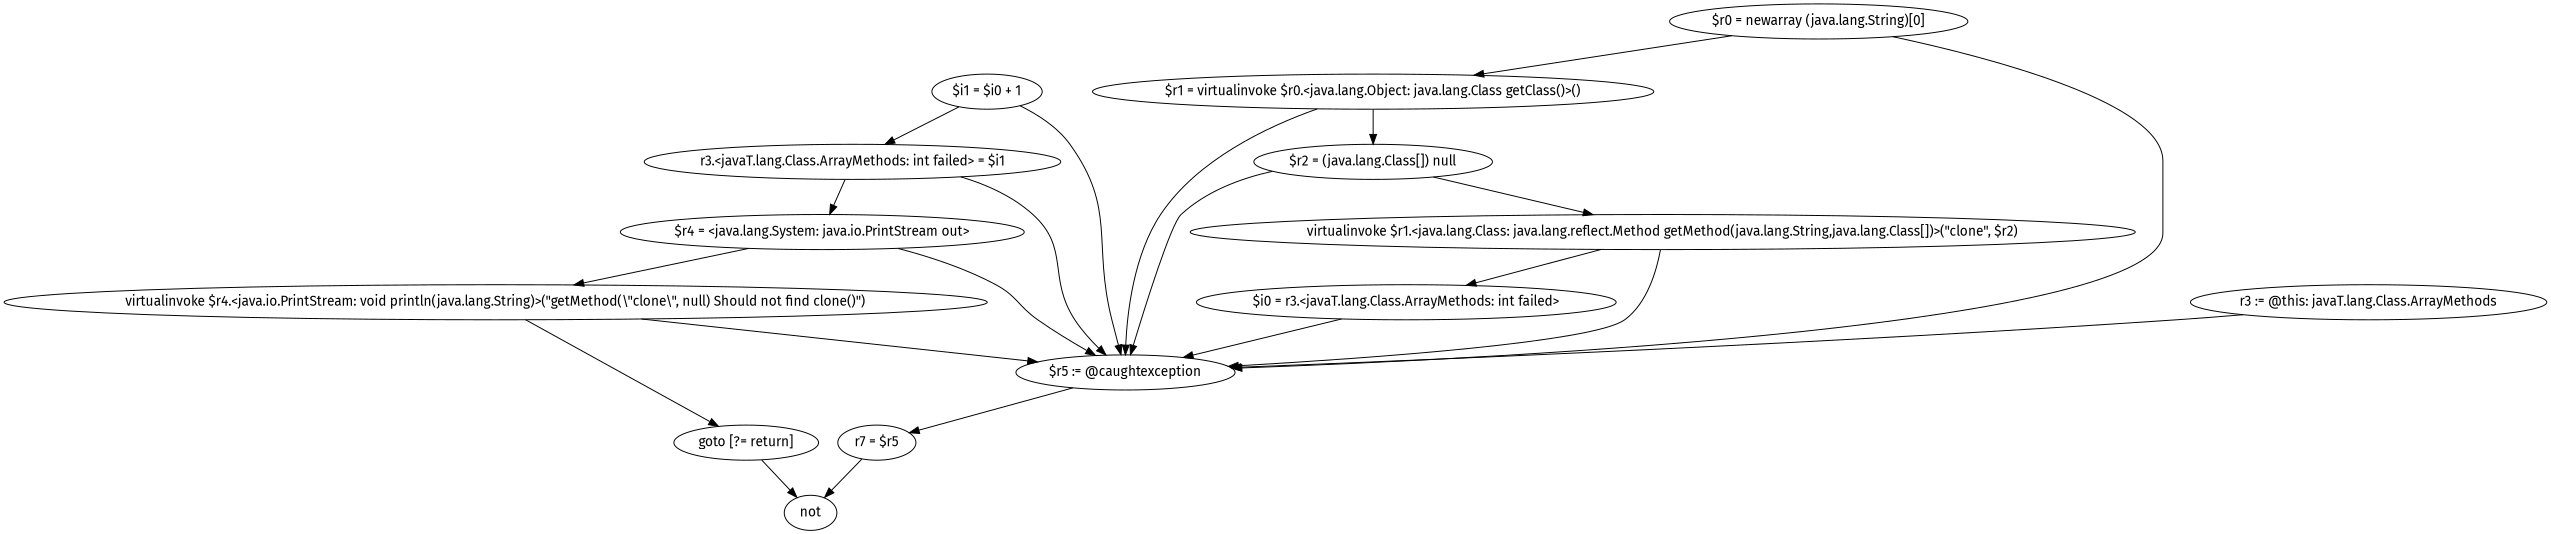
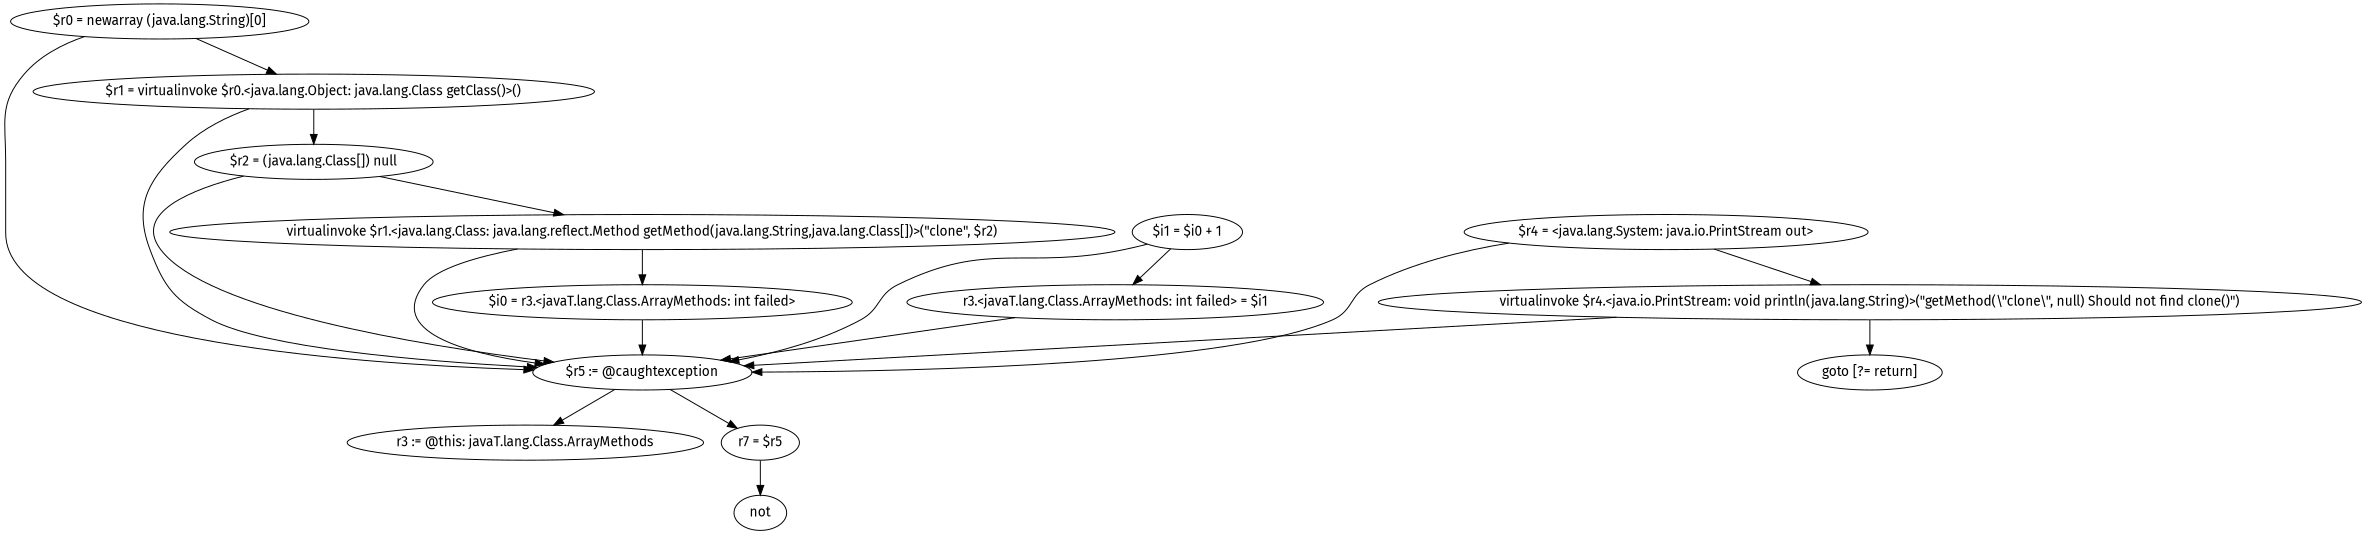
edge "r3.<javaT.lang.Class.ArrayMethods: int failed> = $i1" -> "$r4 = <java.lang.System: java.io.PrintStream out>": removed
edge "r3 := @this: javaT.lang.Class.ArrayMethods" -> "$r5 := @caughtexception": reversed
edge "goto [?= return]" -> "not": removed
